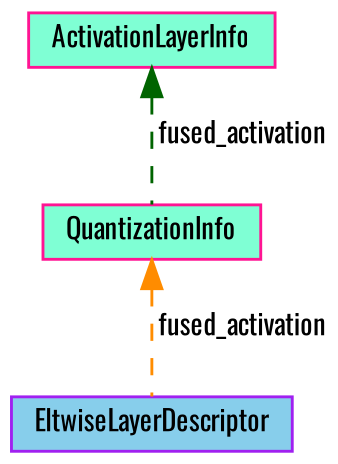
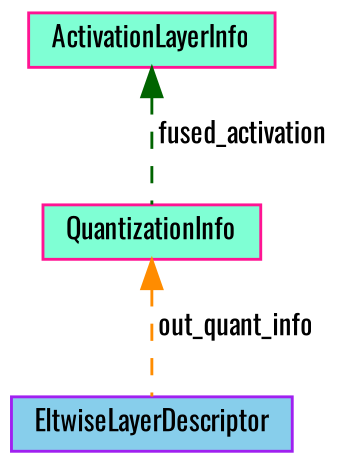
edge "EltwiseLayerDescriptor" -> "QuantizationInfo": label " fused_activation" -> " out_quant_info"
